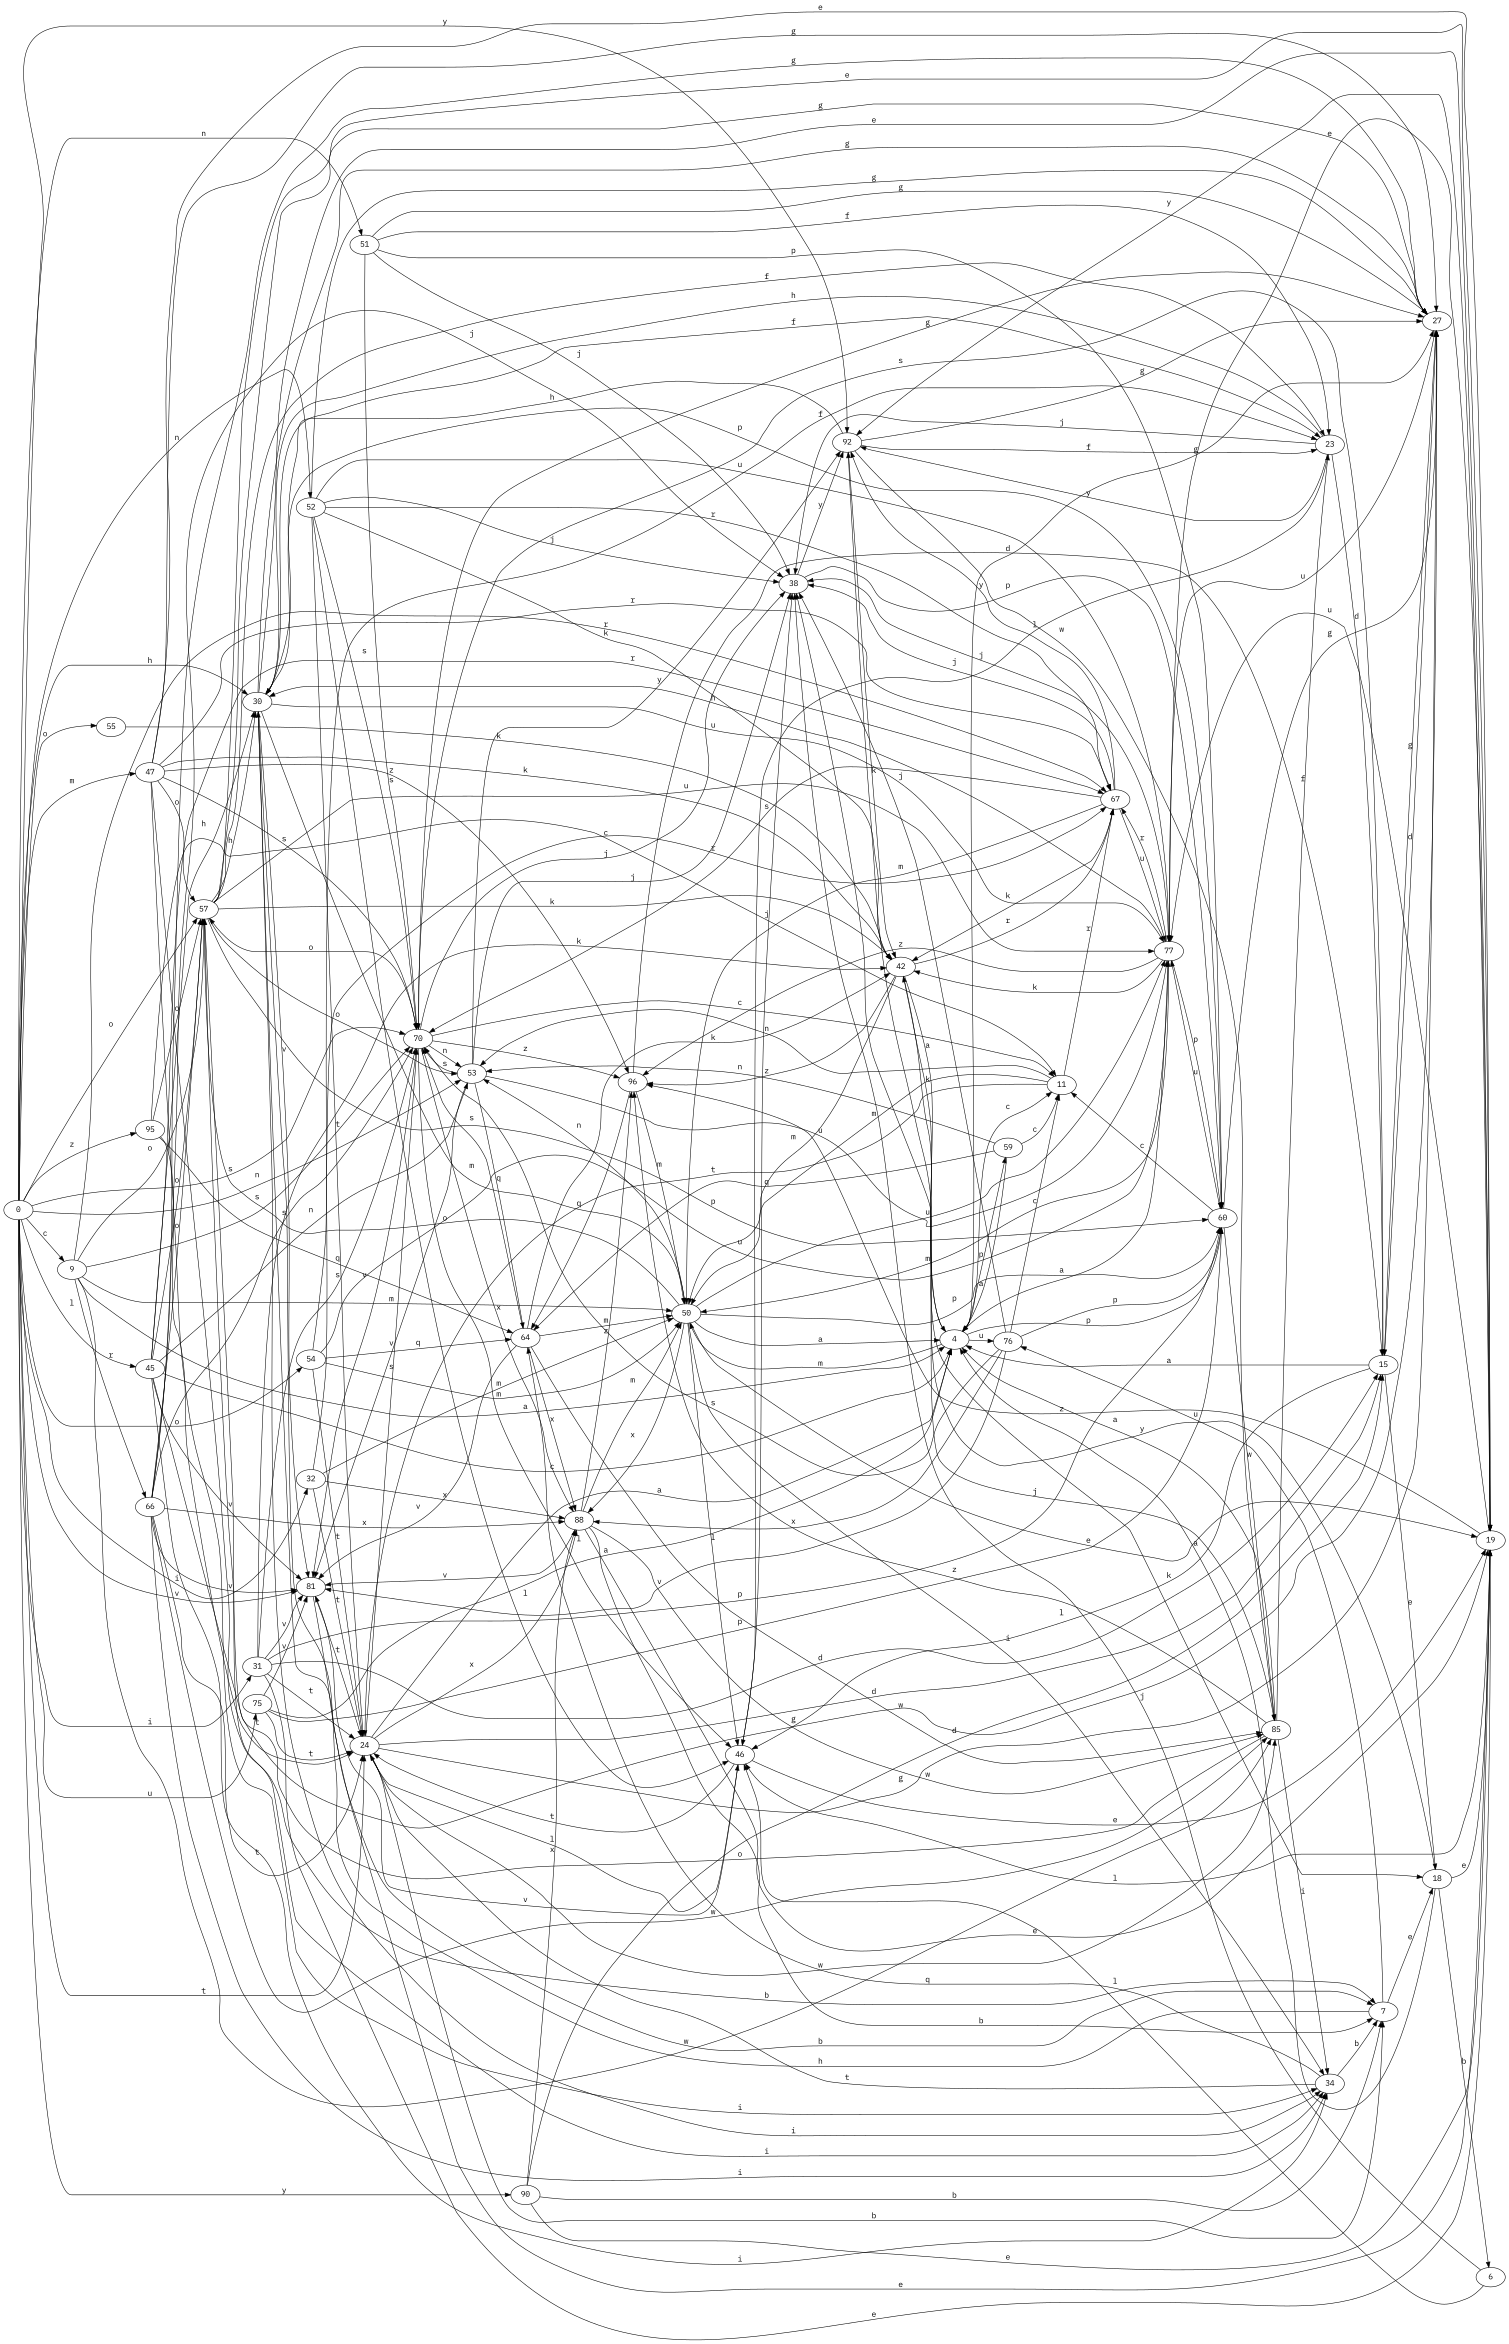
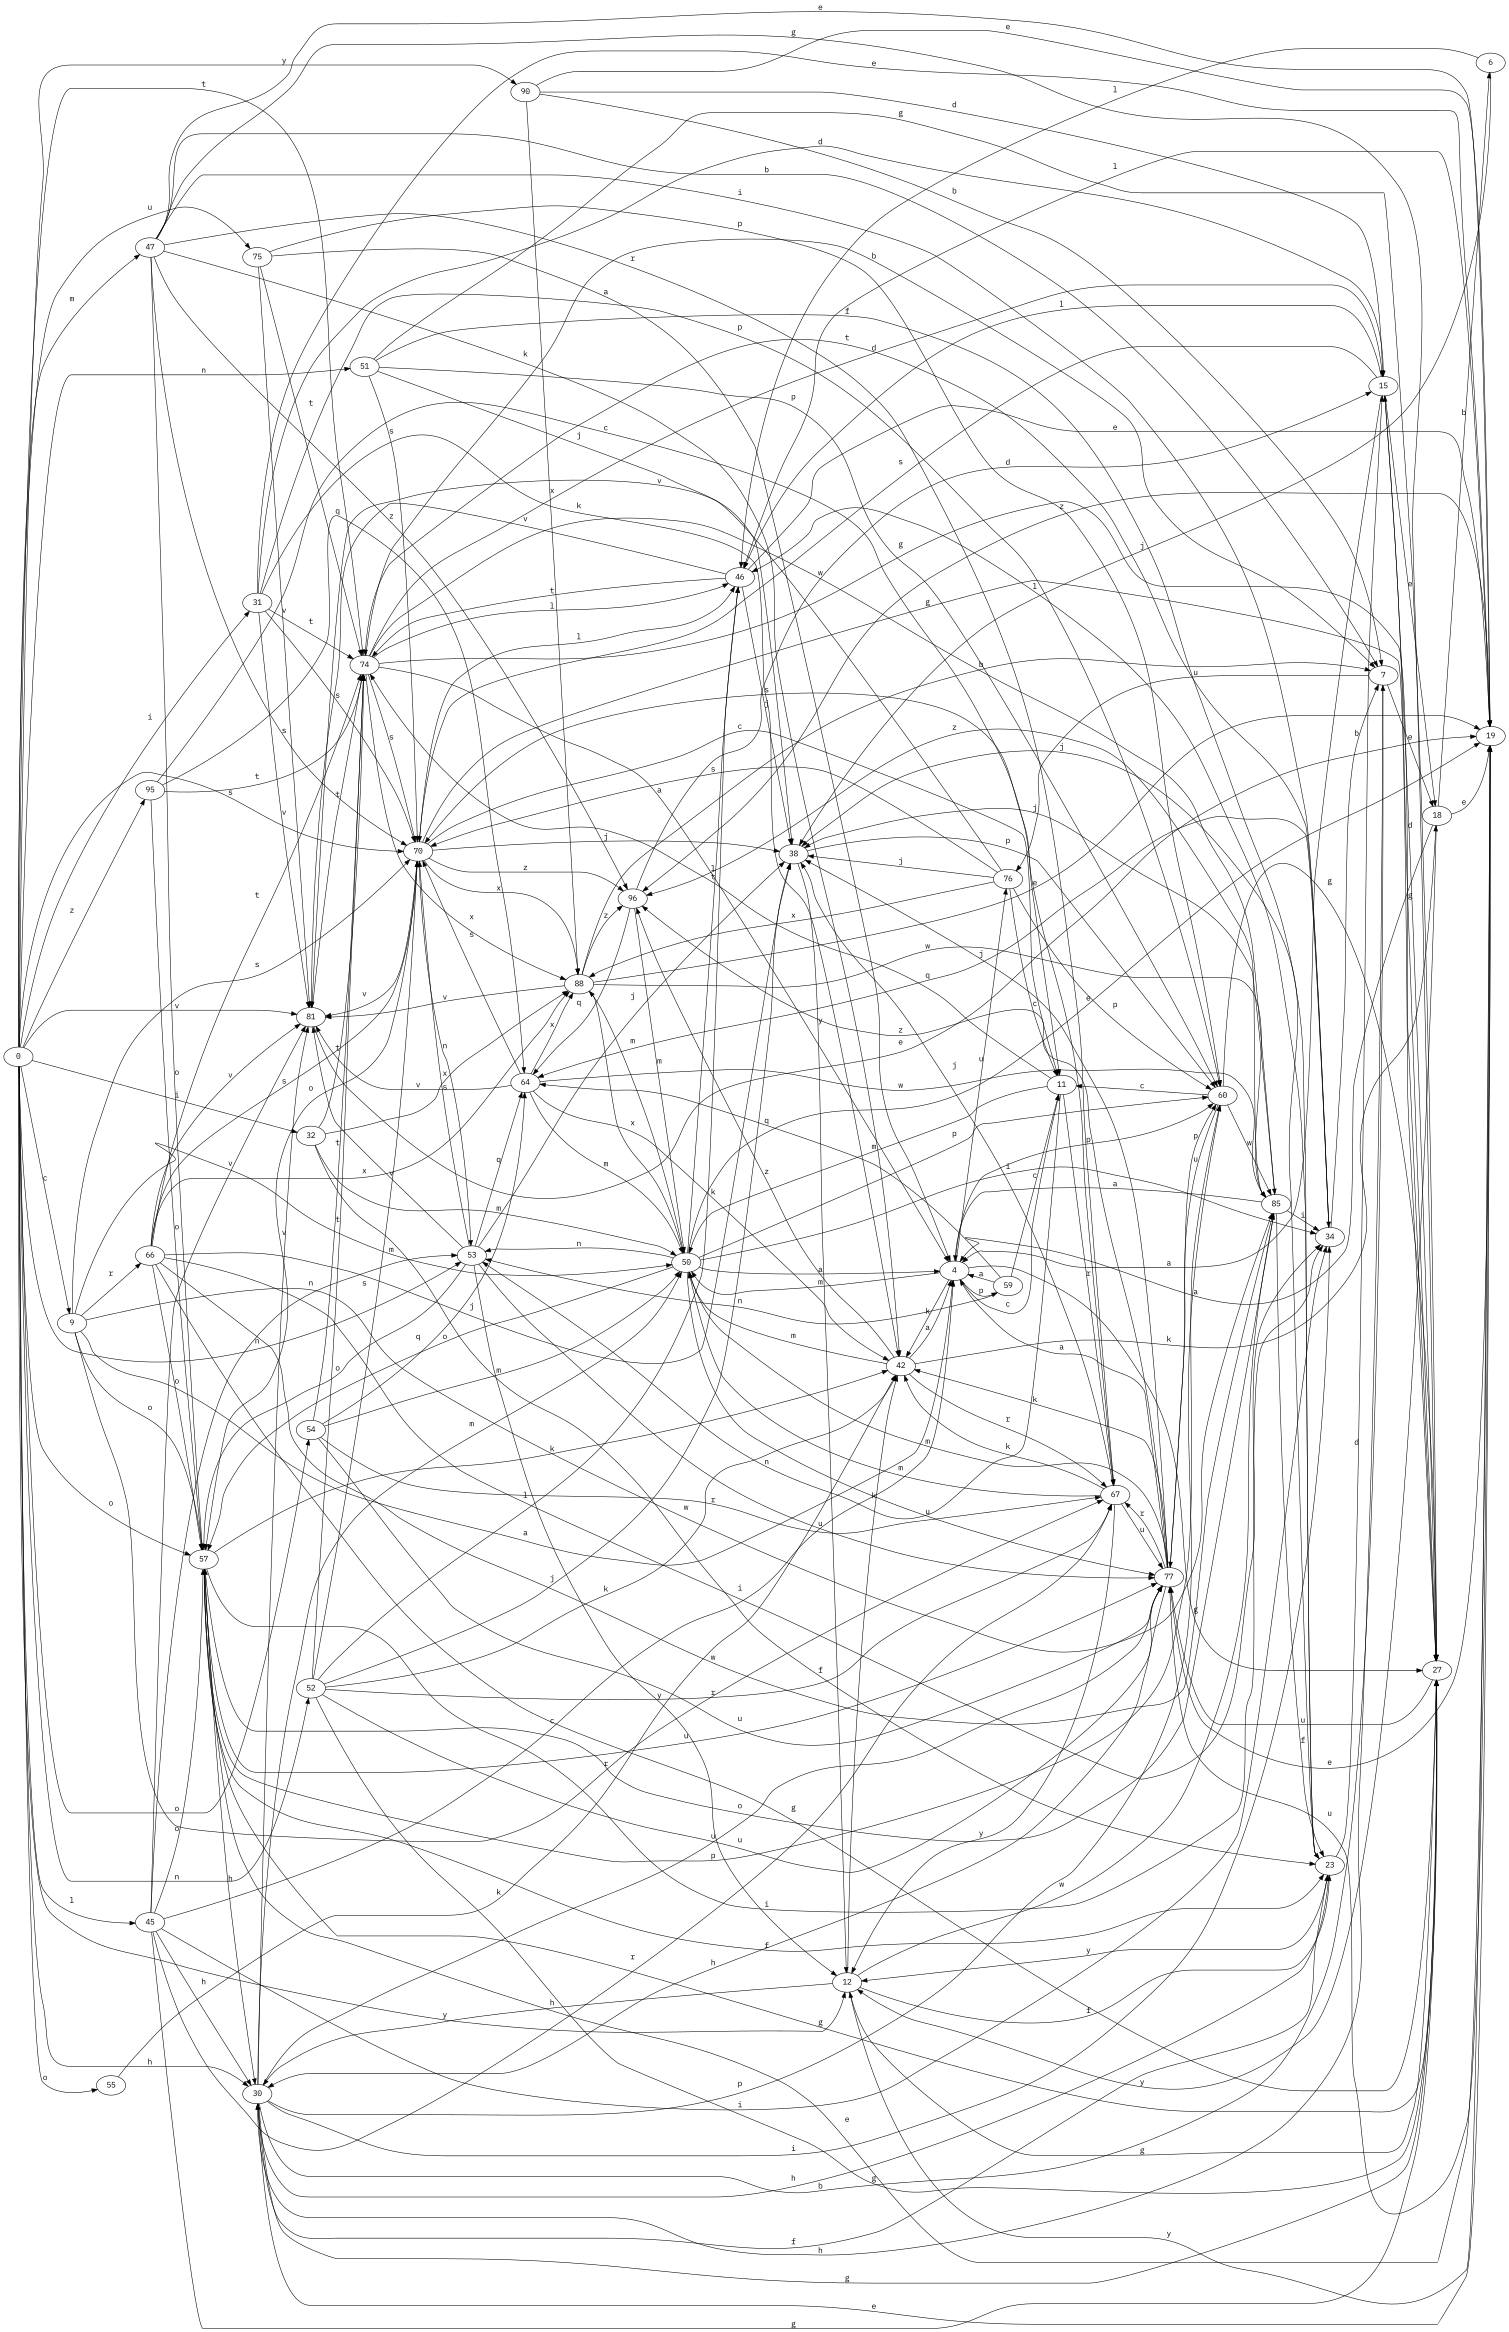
node "92": label "92" -> "12"
edge "57" -> "53": reversed
node "24": label "24" -> "74"
